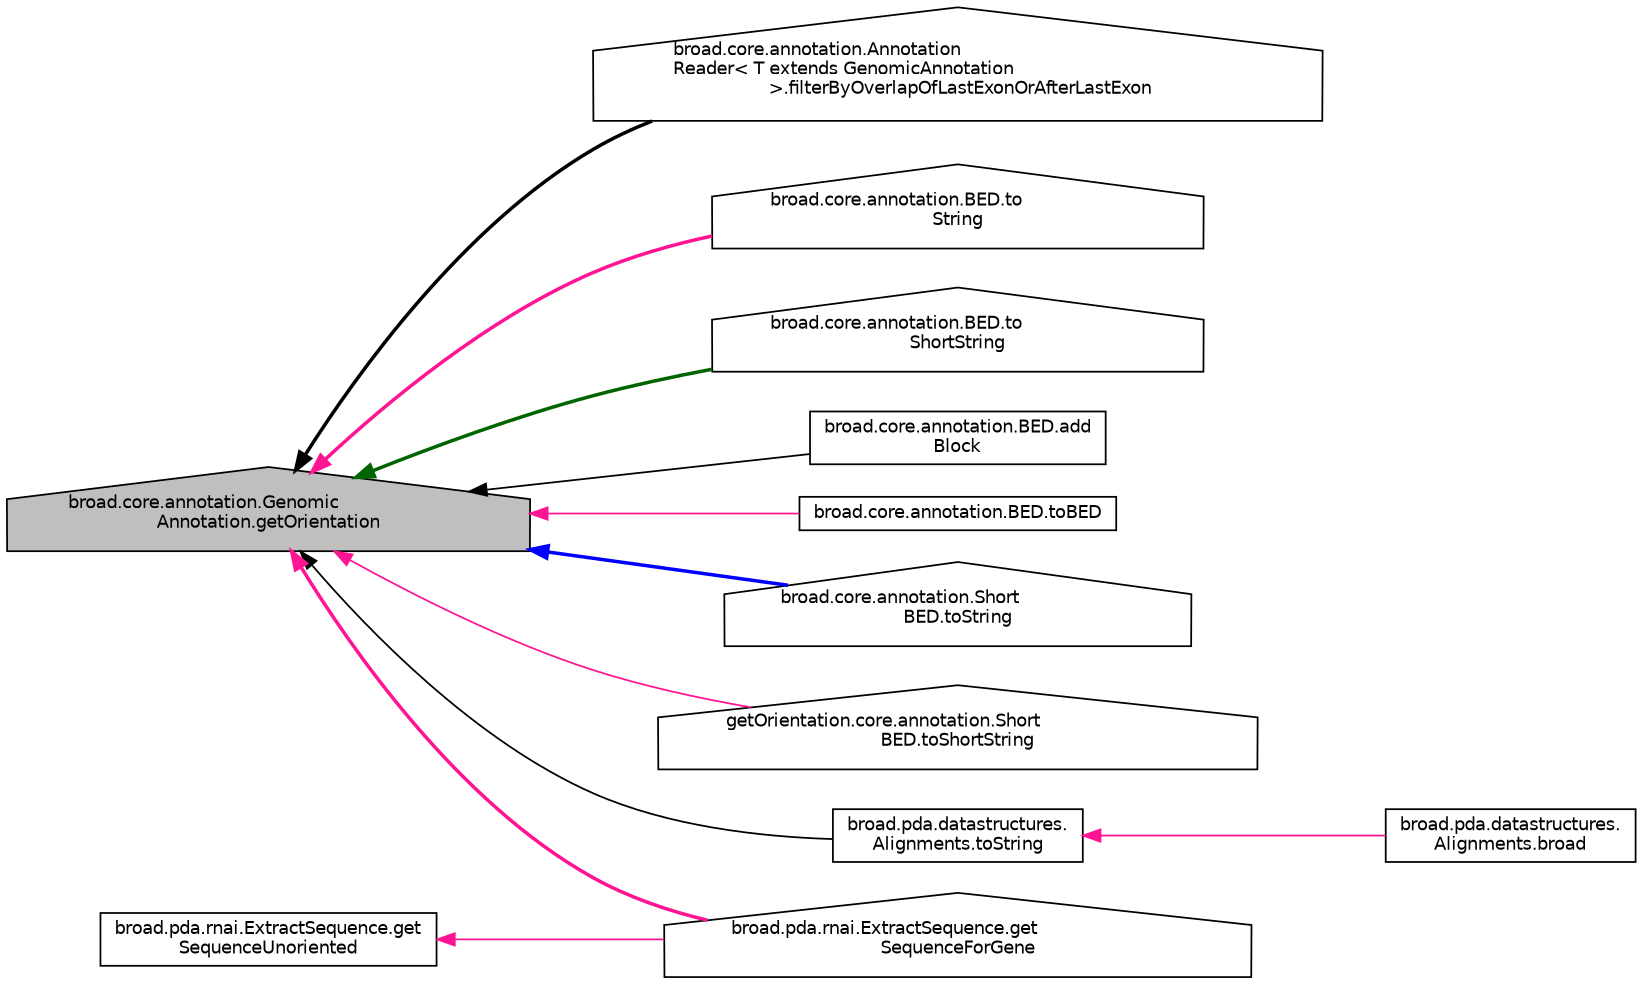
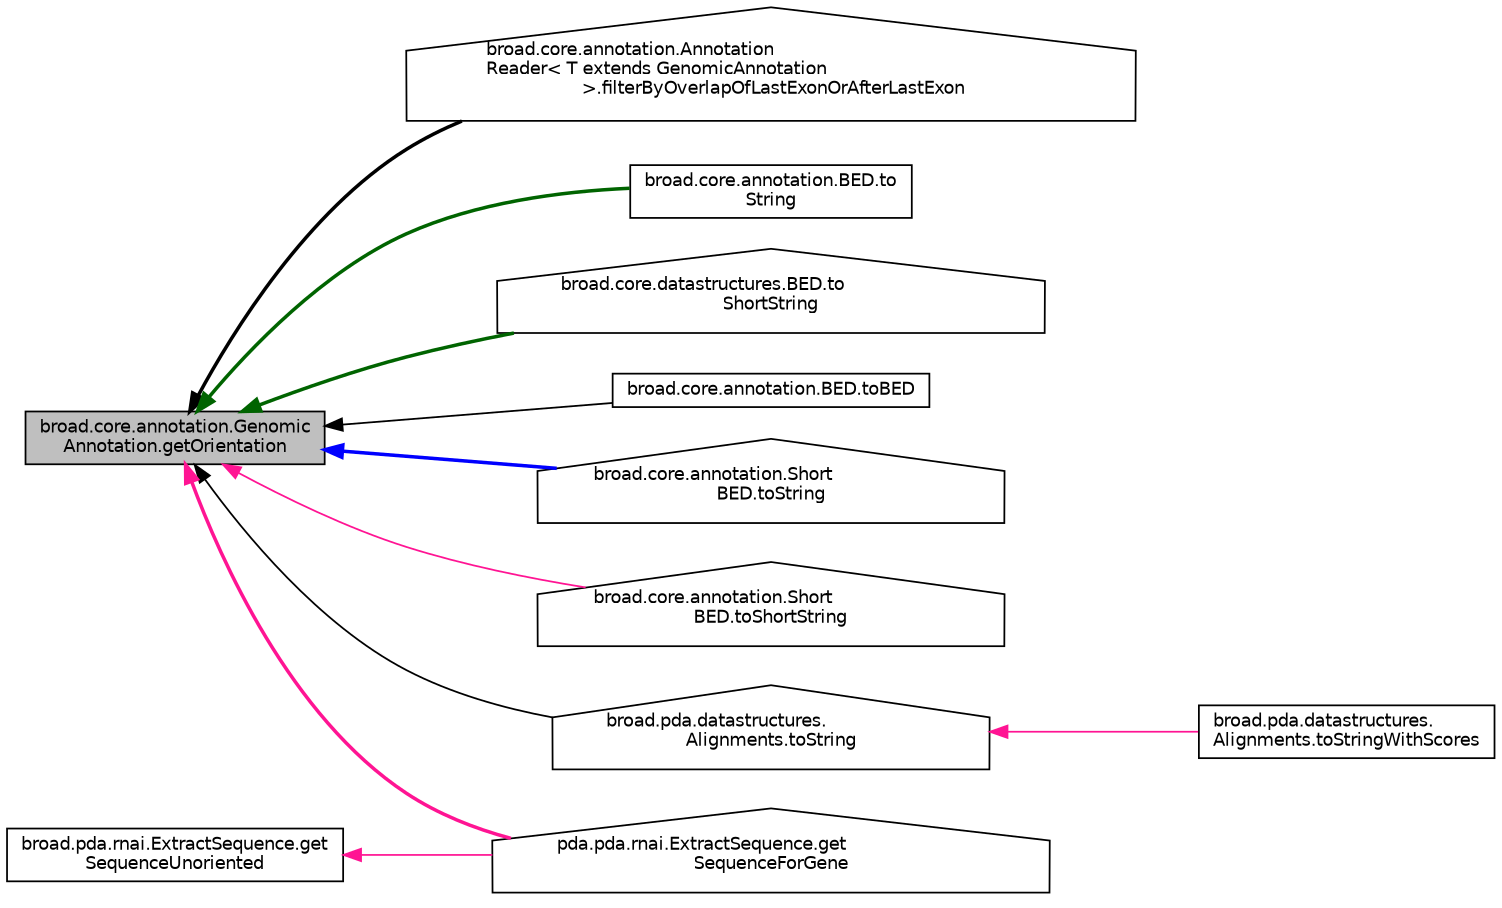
node "broad.core.annotation.BED.to String": shape house -> box
edge "broad.core.annotation.BED.to String" -> "broad.core.annotation.Genomic Annotation.getOrientation": color deeppink -> darkgreen
node "broad.core.annotation.BED.to ShortString": label "broad.core.annotation.BED.to ShortString" -> "broad.core.datastructures.BED.to ShortString"
node "broad.core.annotation.BED.add Block": removed
node "broad.core.annotation.Genomic Annotation.getOrientation": shape house -> box
edge "broad.core.annotation.BED.toBED" -> "broad.core.annotation.Genomic Annotation.getOrientation": color deeppink -> black
node "getOrientation.core.annotation.Short BED.toShortString": label "getOrientation.core.annotation.Short BED.toShortString" -> "broad.core.annotation.Short BED.toShortString"
node "broad.pda.datastructures. Alignments.toString": shape box -> house
node "broad.pda.datastructures. Alignments.broad": label "broad.pda.datastructures. Alignments.broad" -> "broad.pda.datastructures. Alignments.toStringWithScores"
node "broad.pda.rnai.ExtractSequence.get SequenceForGene": label "broad.pda.rnai.ExtractSequence.get SequenceForGene" -> "pda.pda.rnai.ExtractSequence.get SequenceForGene"
